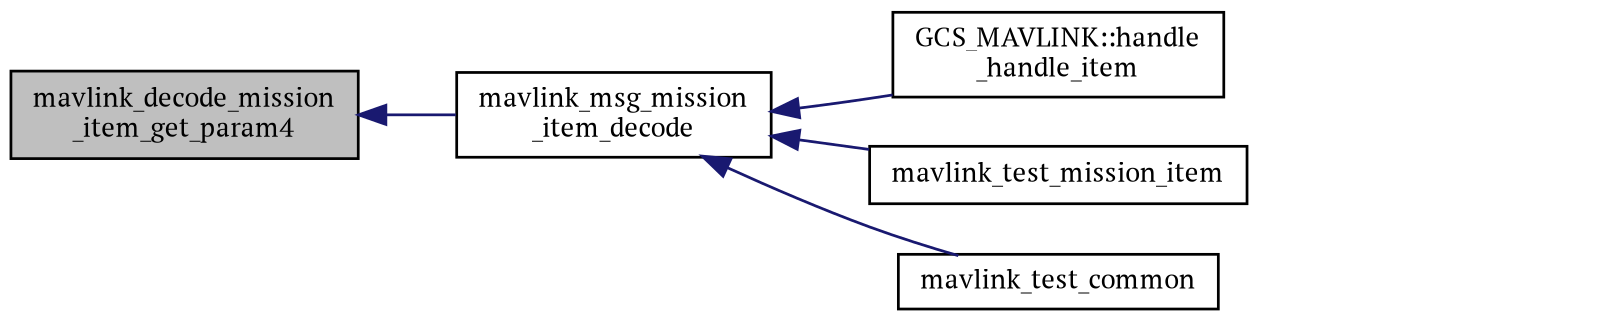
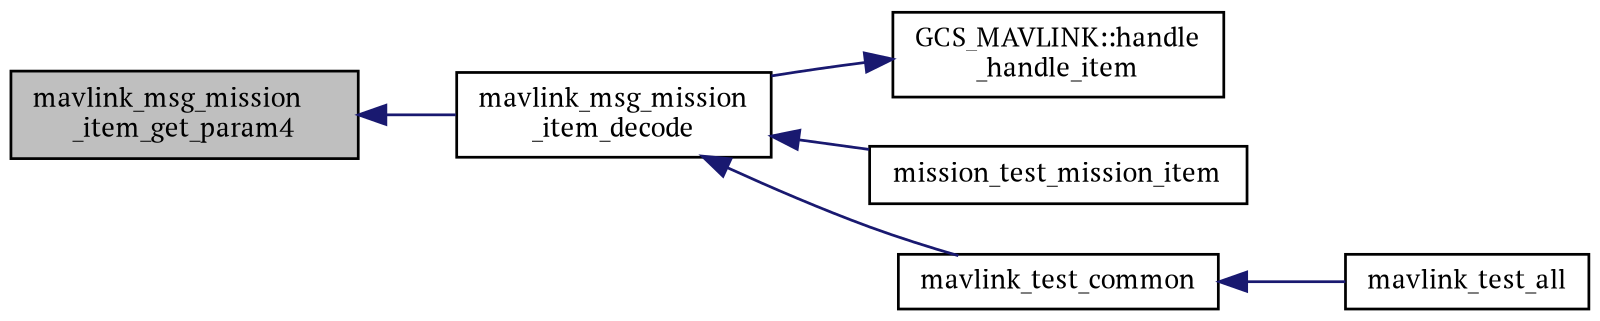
edge "GCS_MAVLINK::handle _handle_item" -> "mavlink_msg_mission _item_decode": reversed
node "mavlink_decode_mission _item_get_param4": label "mavlink_decode_mission _item_get_param4" -> "mavlink_msg_mission _item_get_param4"
node "mavlink_test_mission_item": label "mavlink_test_mission_item" -> "mission_test_mission_item"
node "mavlink_test_all": added
